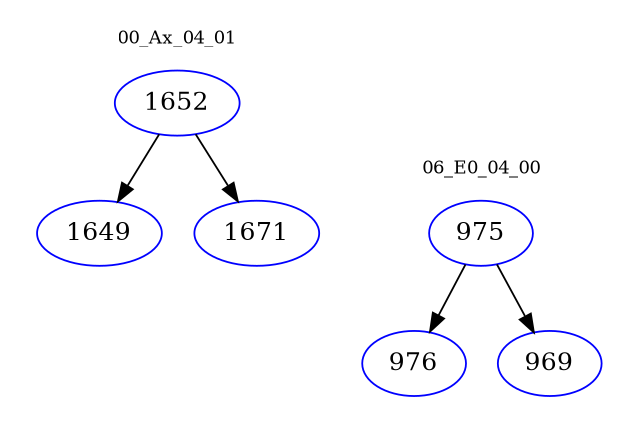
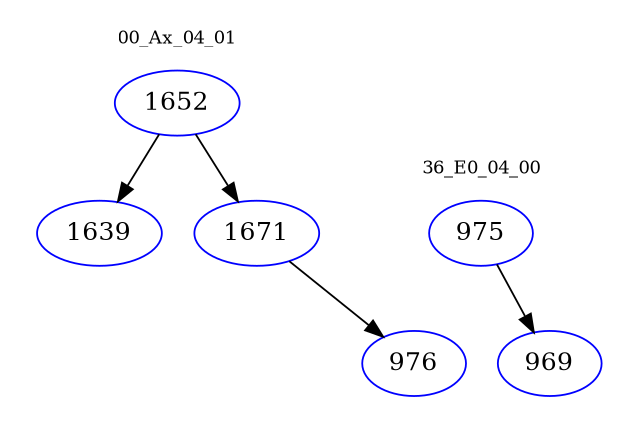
cluster "06_E0_04_00": label "06_E0_04_00" -> "36_E0_04_00"
node "1649": label "1649" -> "1639"
edge "975" -> "976": now "1671" -> "976"
